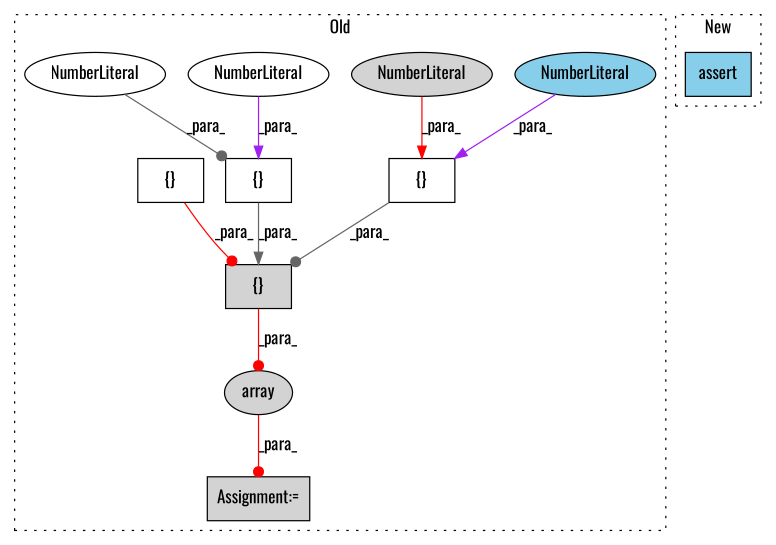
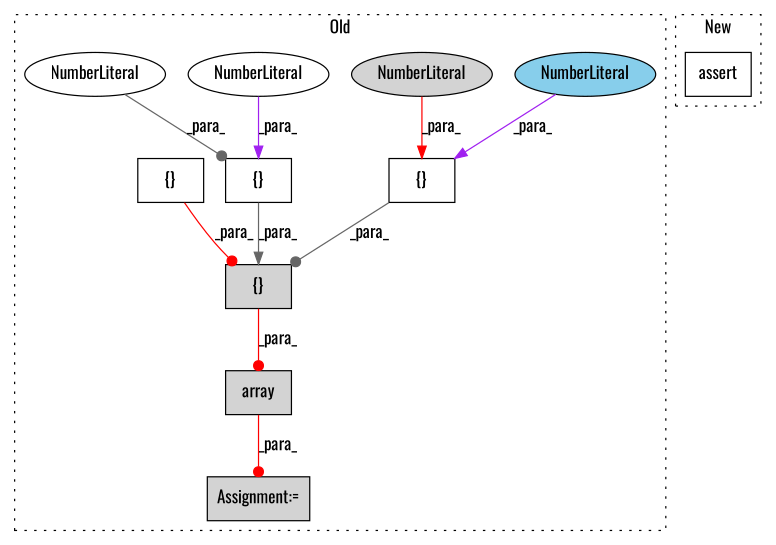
node "assert": fillcolor skyblue -> white
node "array": shape ellipse -> box
